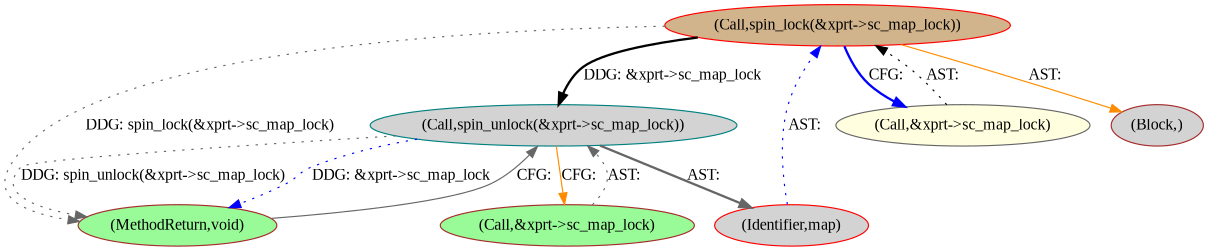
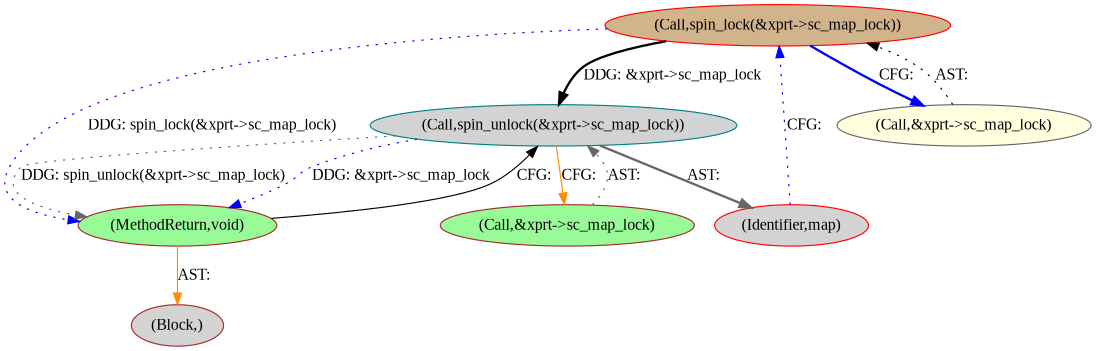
edge "(Call,spin_lock(&xprt->sc_map_lock))" -> "(MethodReturn,void)": color gray40 -> blue
edge "(Call,spin_lock(&xprt->sc_map_lock))" -> "(Block,)": now "(MethodReturn,void)" -> "(Block,)"
edge "(Identifier,map)" -> "(Call,spin_lock(&xprt->sc_map_lock))": label "AST: " -> "CFG: "
edge "(MethodReturn,void)" -> "(Call,spin_unlock(&xprt->sc_map_lock))": color gray40 -> black
